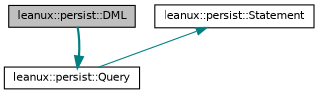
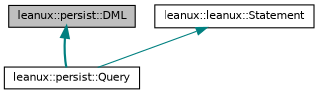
node "leanux::persist::Statement": label "leanux::persist::Statement" -> "leanux::leanux::Statement"
edge "leanux::persist::DML" -> "leanux::persist::Query": reversed
